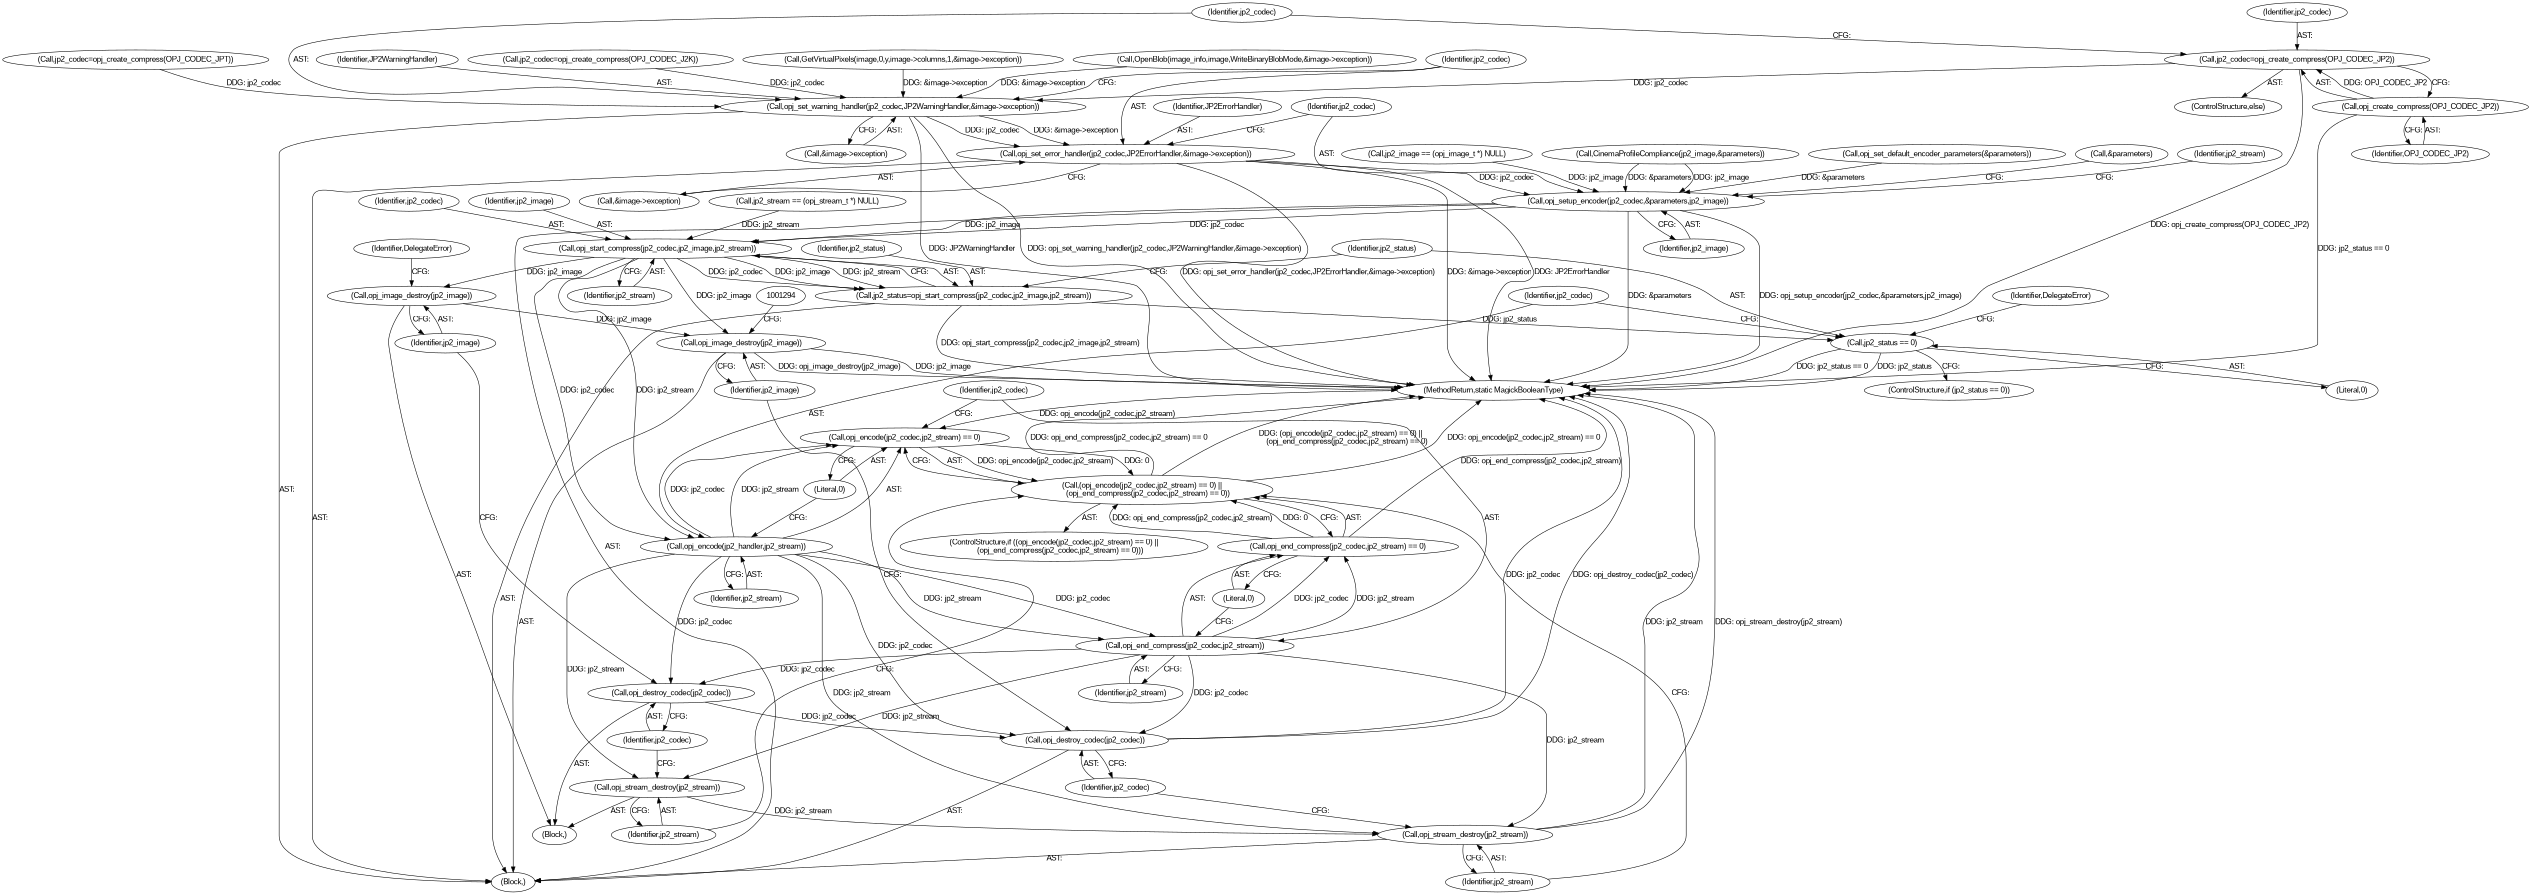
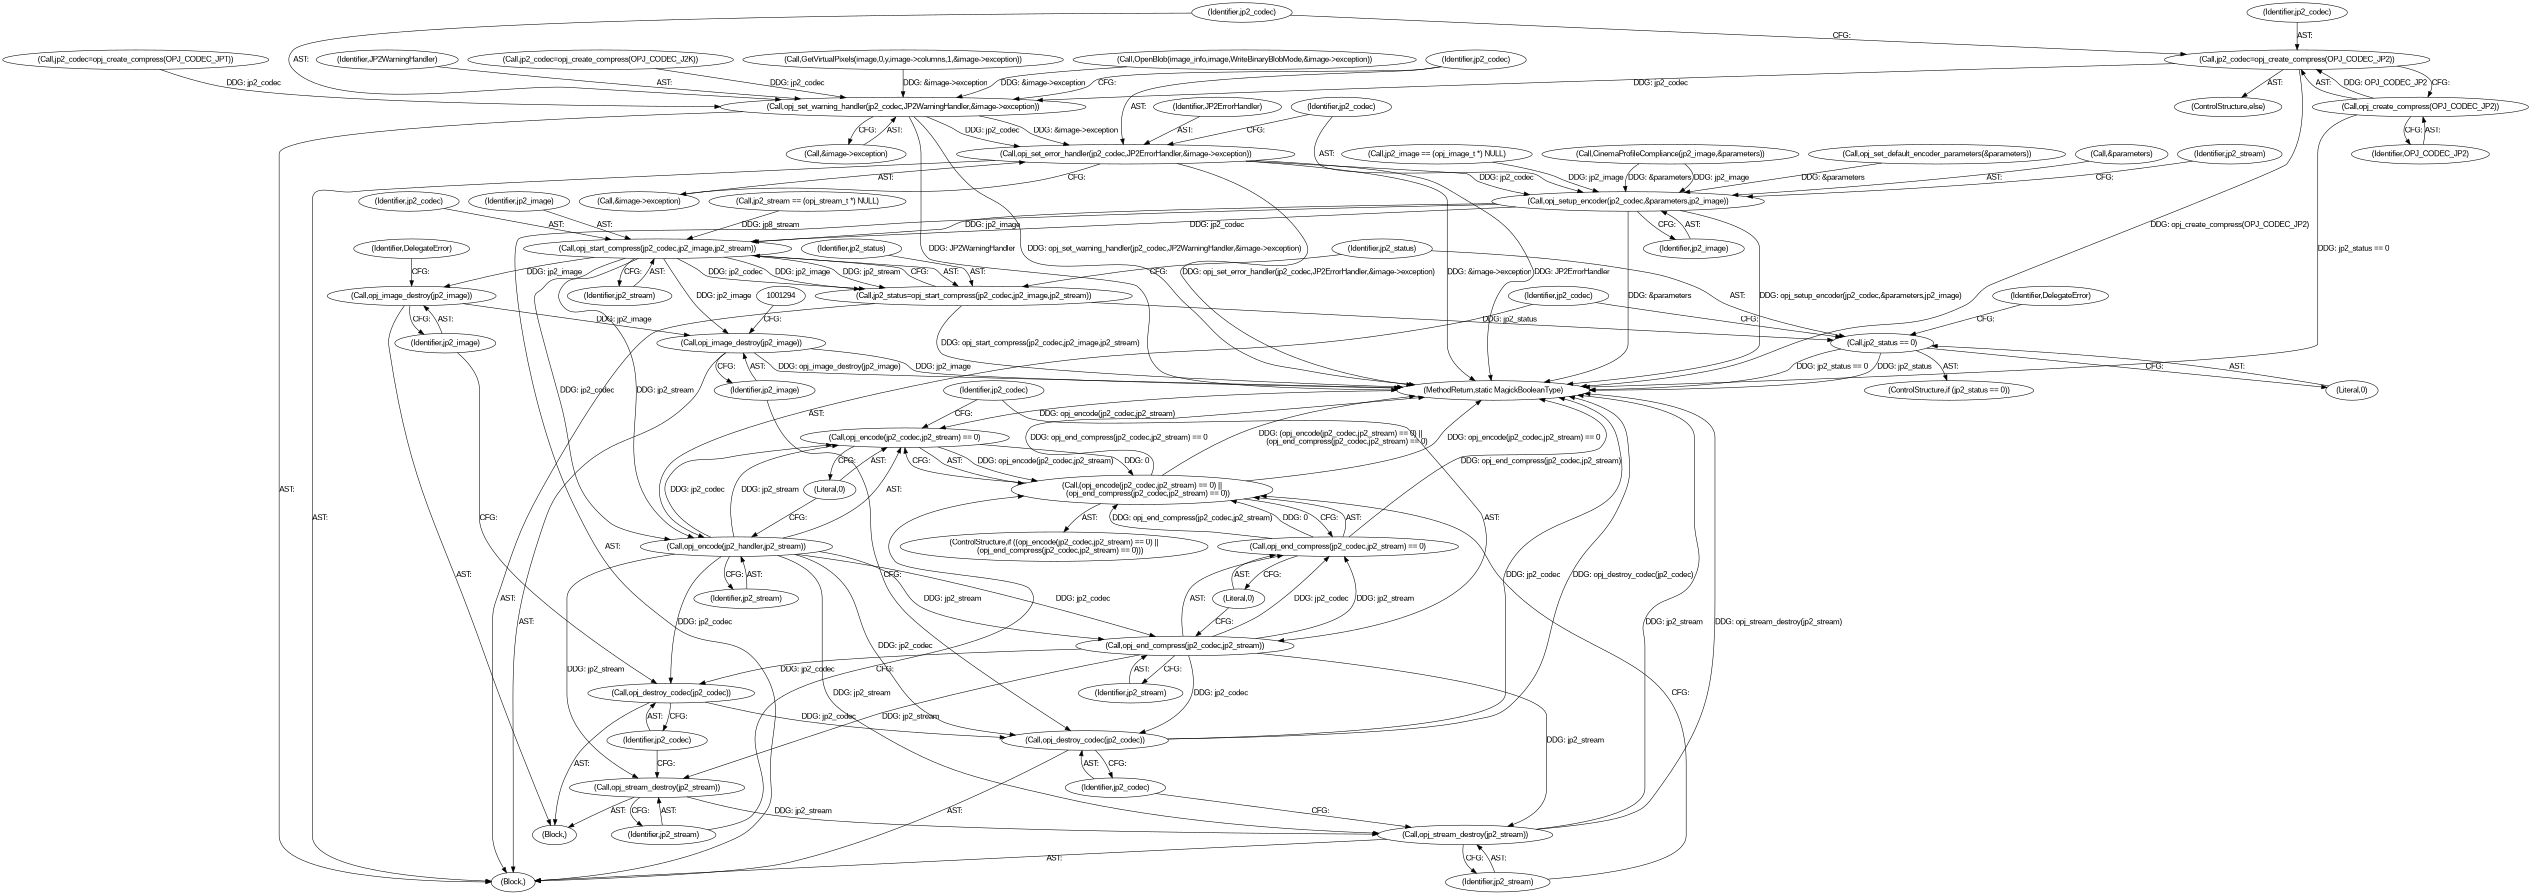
edge "(Call,&parameters)" -> "(Call,opj_setup_encoder(jp2_codec,&parameters,jp2_image))": label "CFG: " -> "AST: "
edge "(Call,jp2_stream == (opj_stream_t *) NULL)" -> "(Call,opj_start_compress(jp2_codec,jp2_image,jp2_stream))": label "DDG: jp2_stream" -> "DDG: jp8_stream"
edge "(Call,jp2_status == 0)" -> "(ControlStructure,if (jp2_status == 0))": label "CFG: " -> "AST: "
